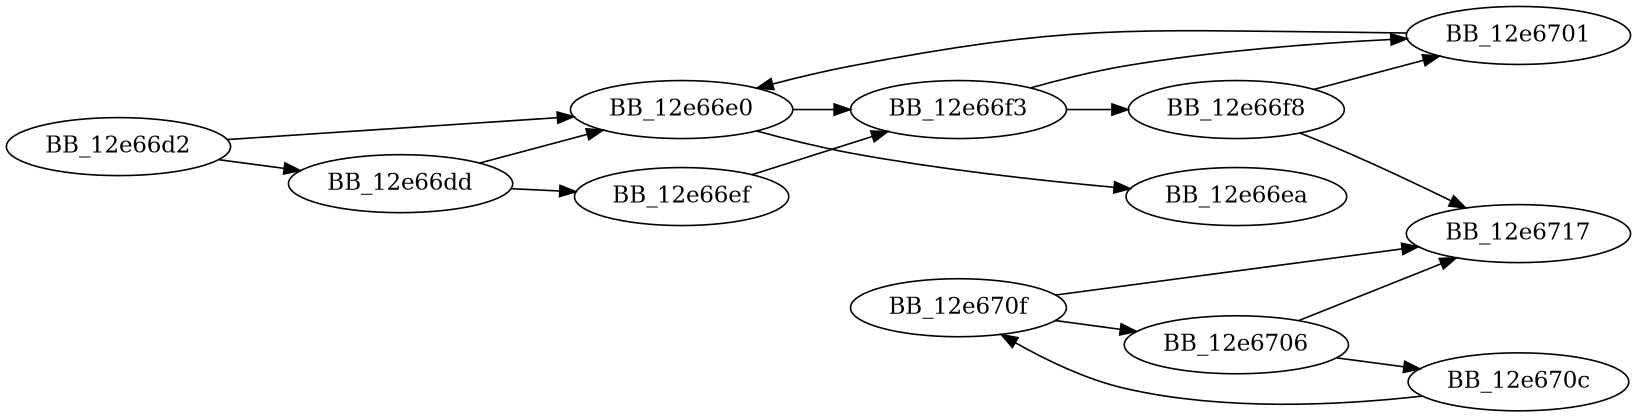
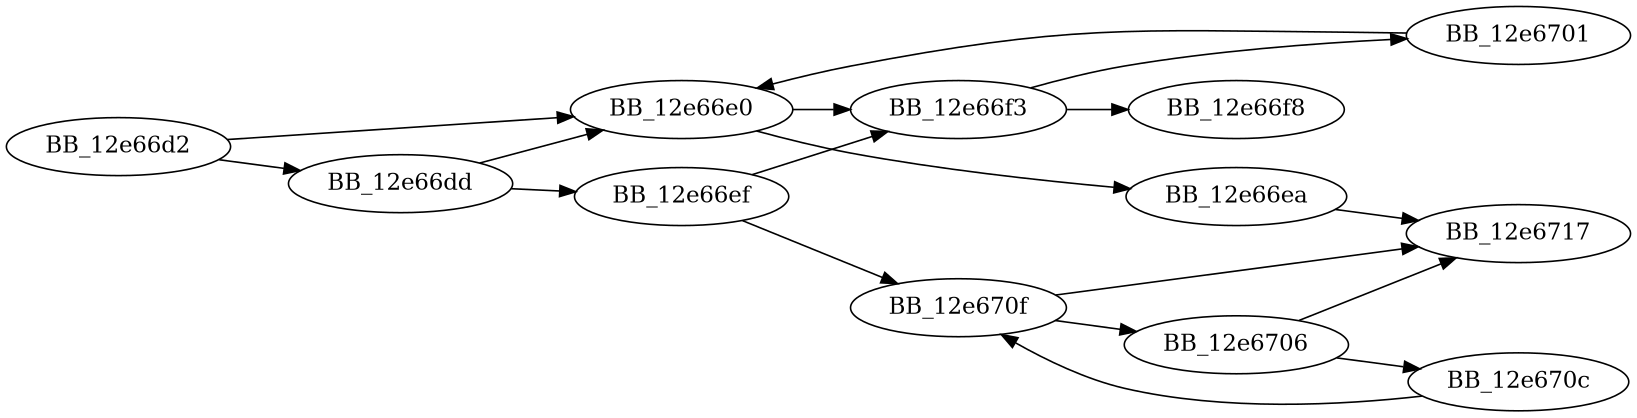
edge "BB_12e66f8" -> "BB_12e6701": removed
edge "BB_12e66f8" -> "BB_12e6717": now "BB_12e66ea" -> "BB_12e6717"
edge "BB_12e66ef" -> "BB_12e670f": added
